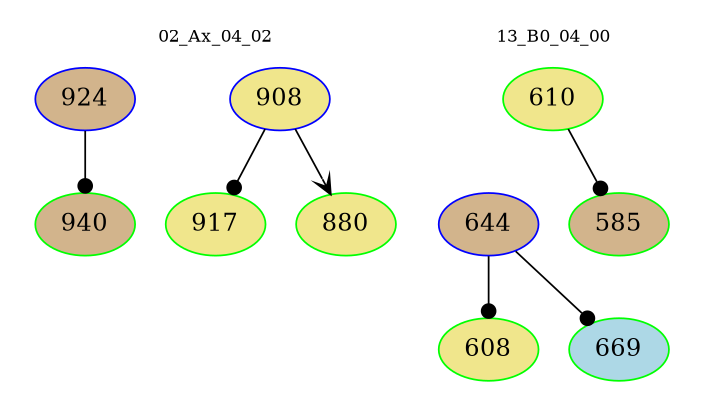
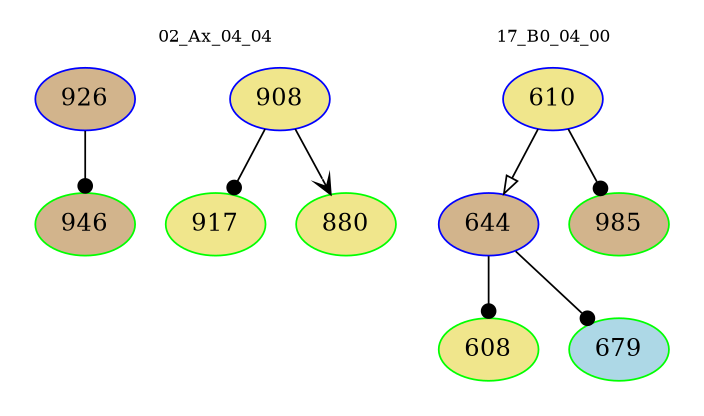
cluster "02_Ax_04_02": label "02_Ax_04_02" -> "02_Ax_04_04"
cluster "13_B0_04_00": label "13_B0_04_00" -> "17_B0_04_00"
node "924": label "924" -> "926"
node "610": color green -> blue
edge "610" -> "644": added
node "940": label "940" -> "946"
node "585": label "585" -> "985"
node "669": label "669" -> "679"
